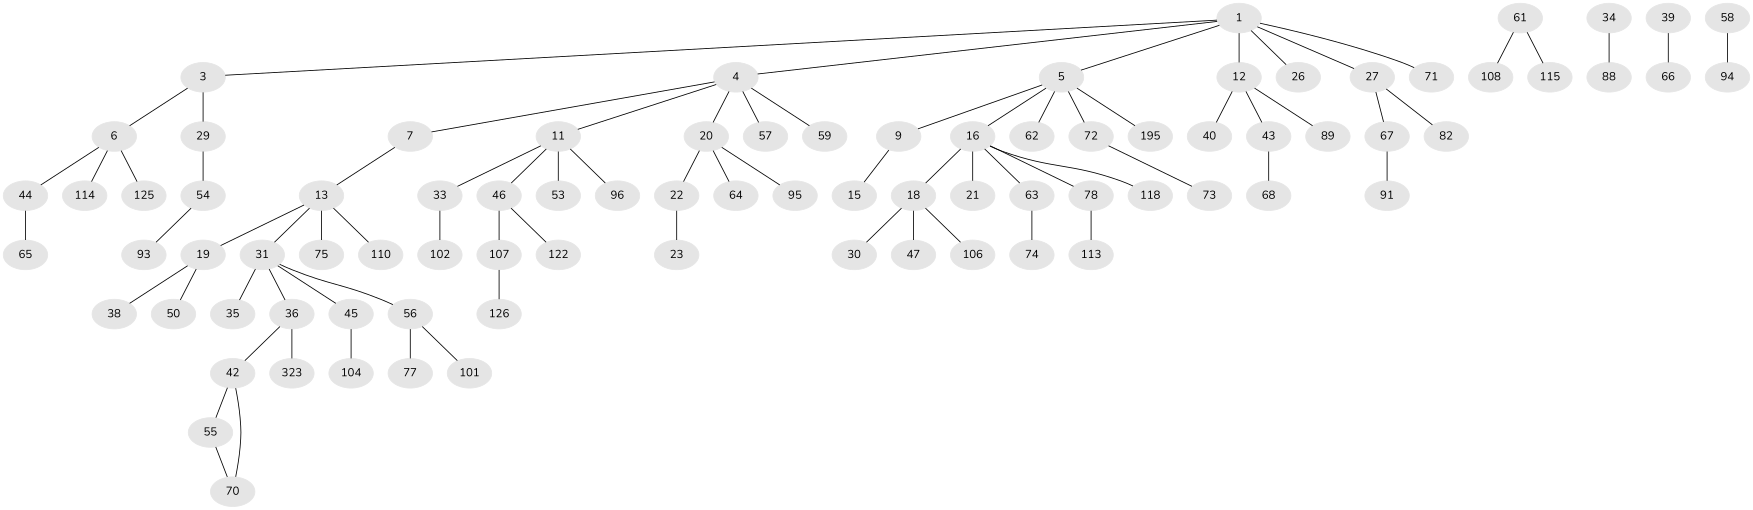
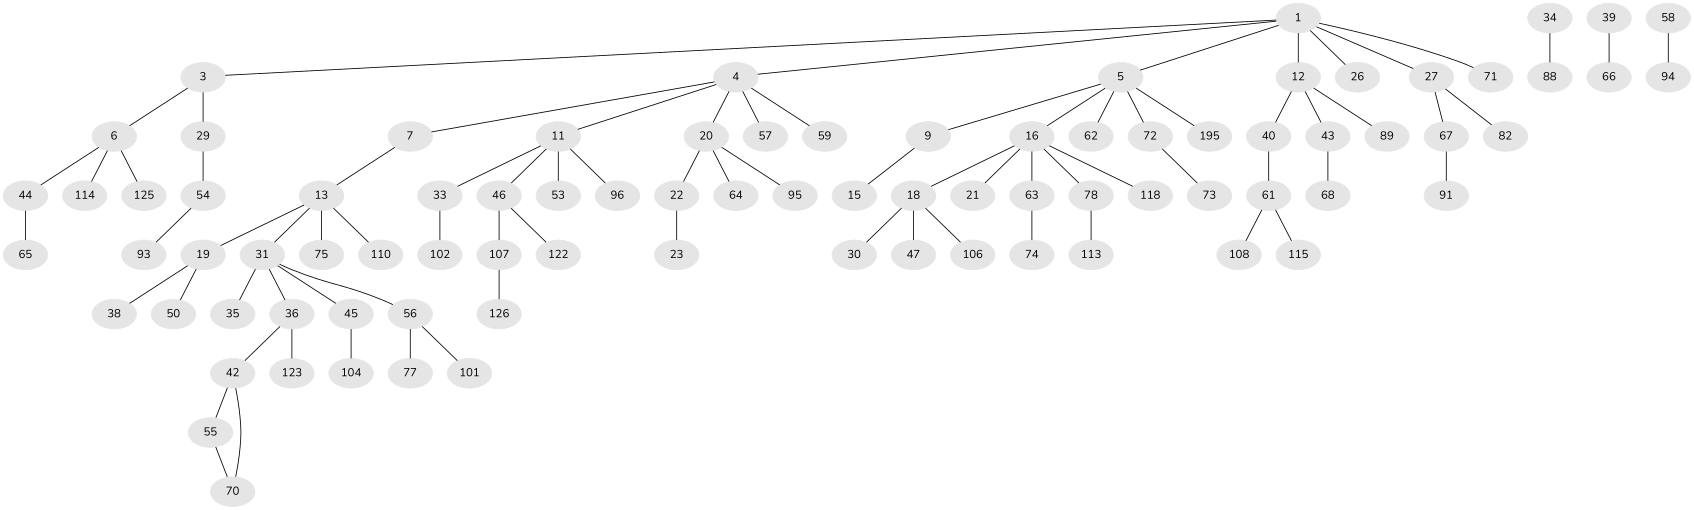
edge "40" -- "61": added
node "323": label "323" -> "123"
